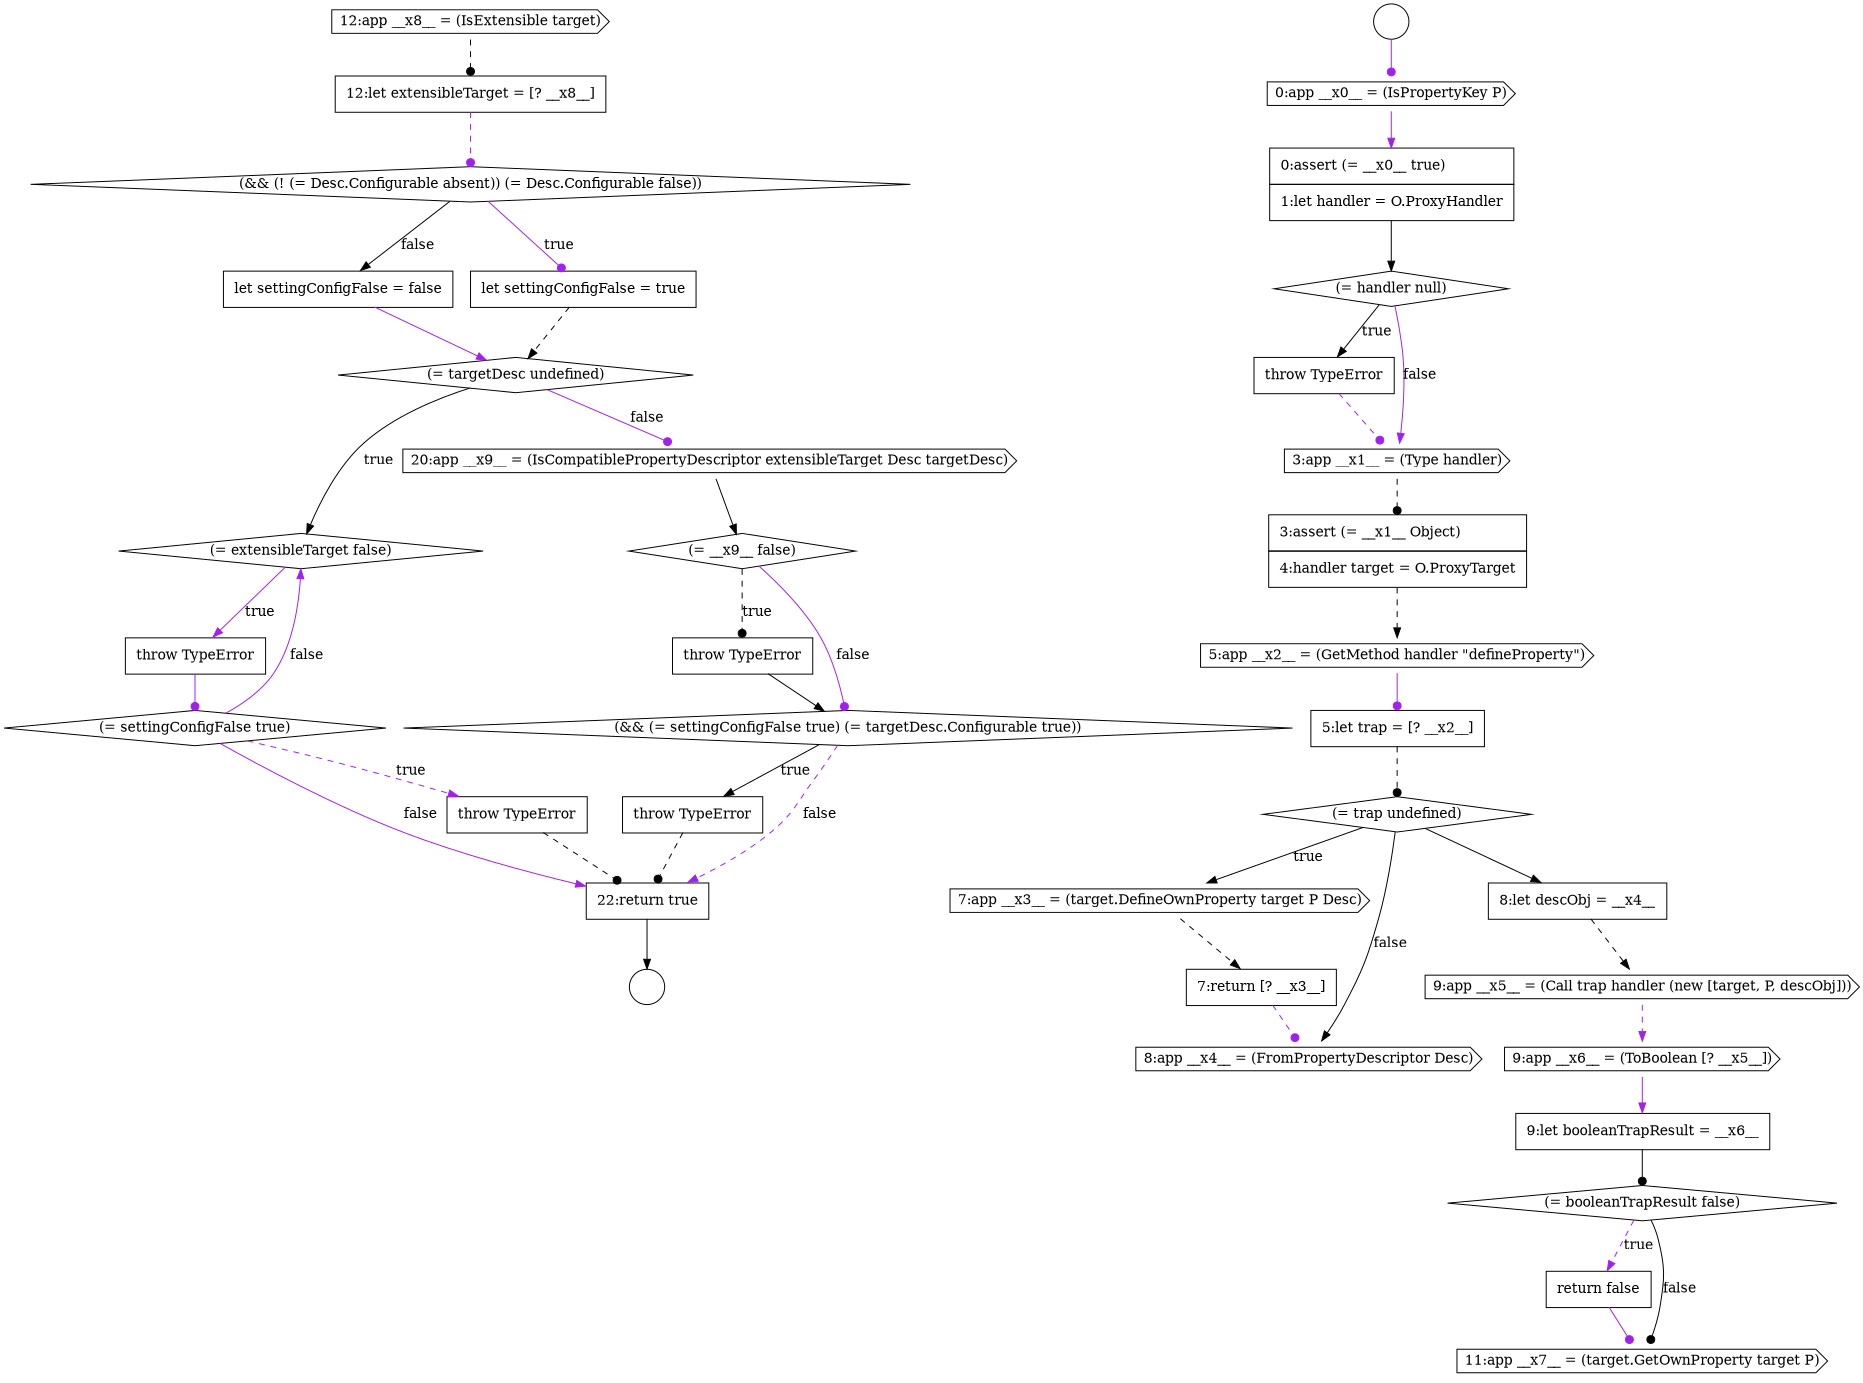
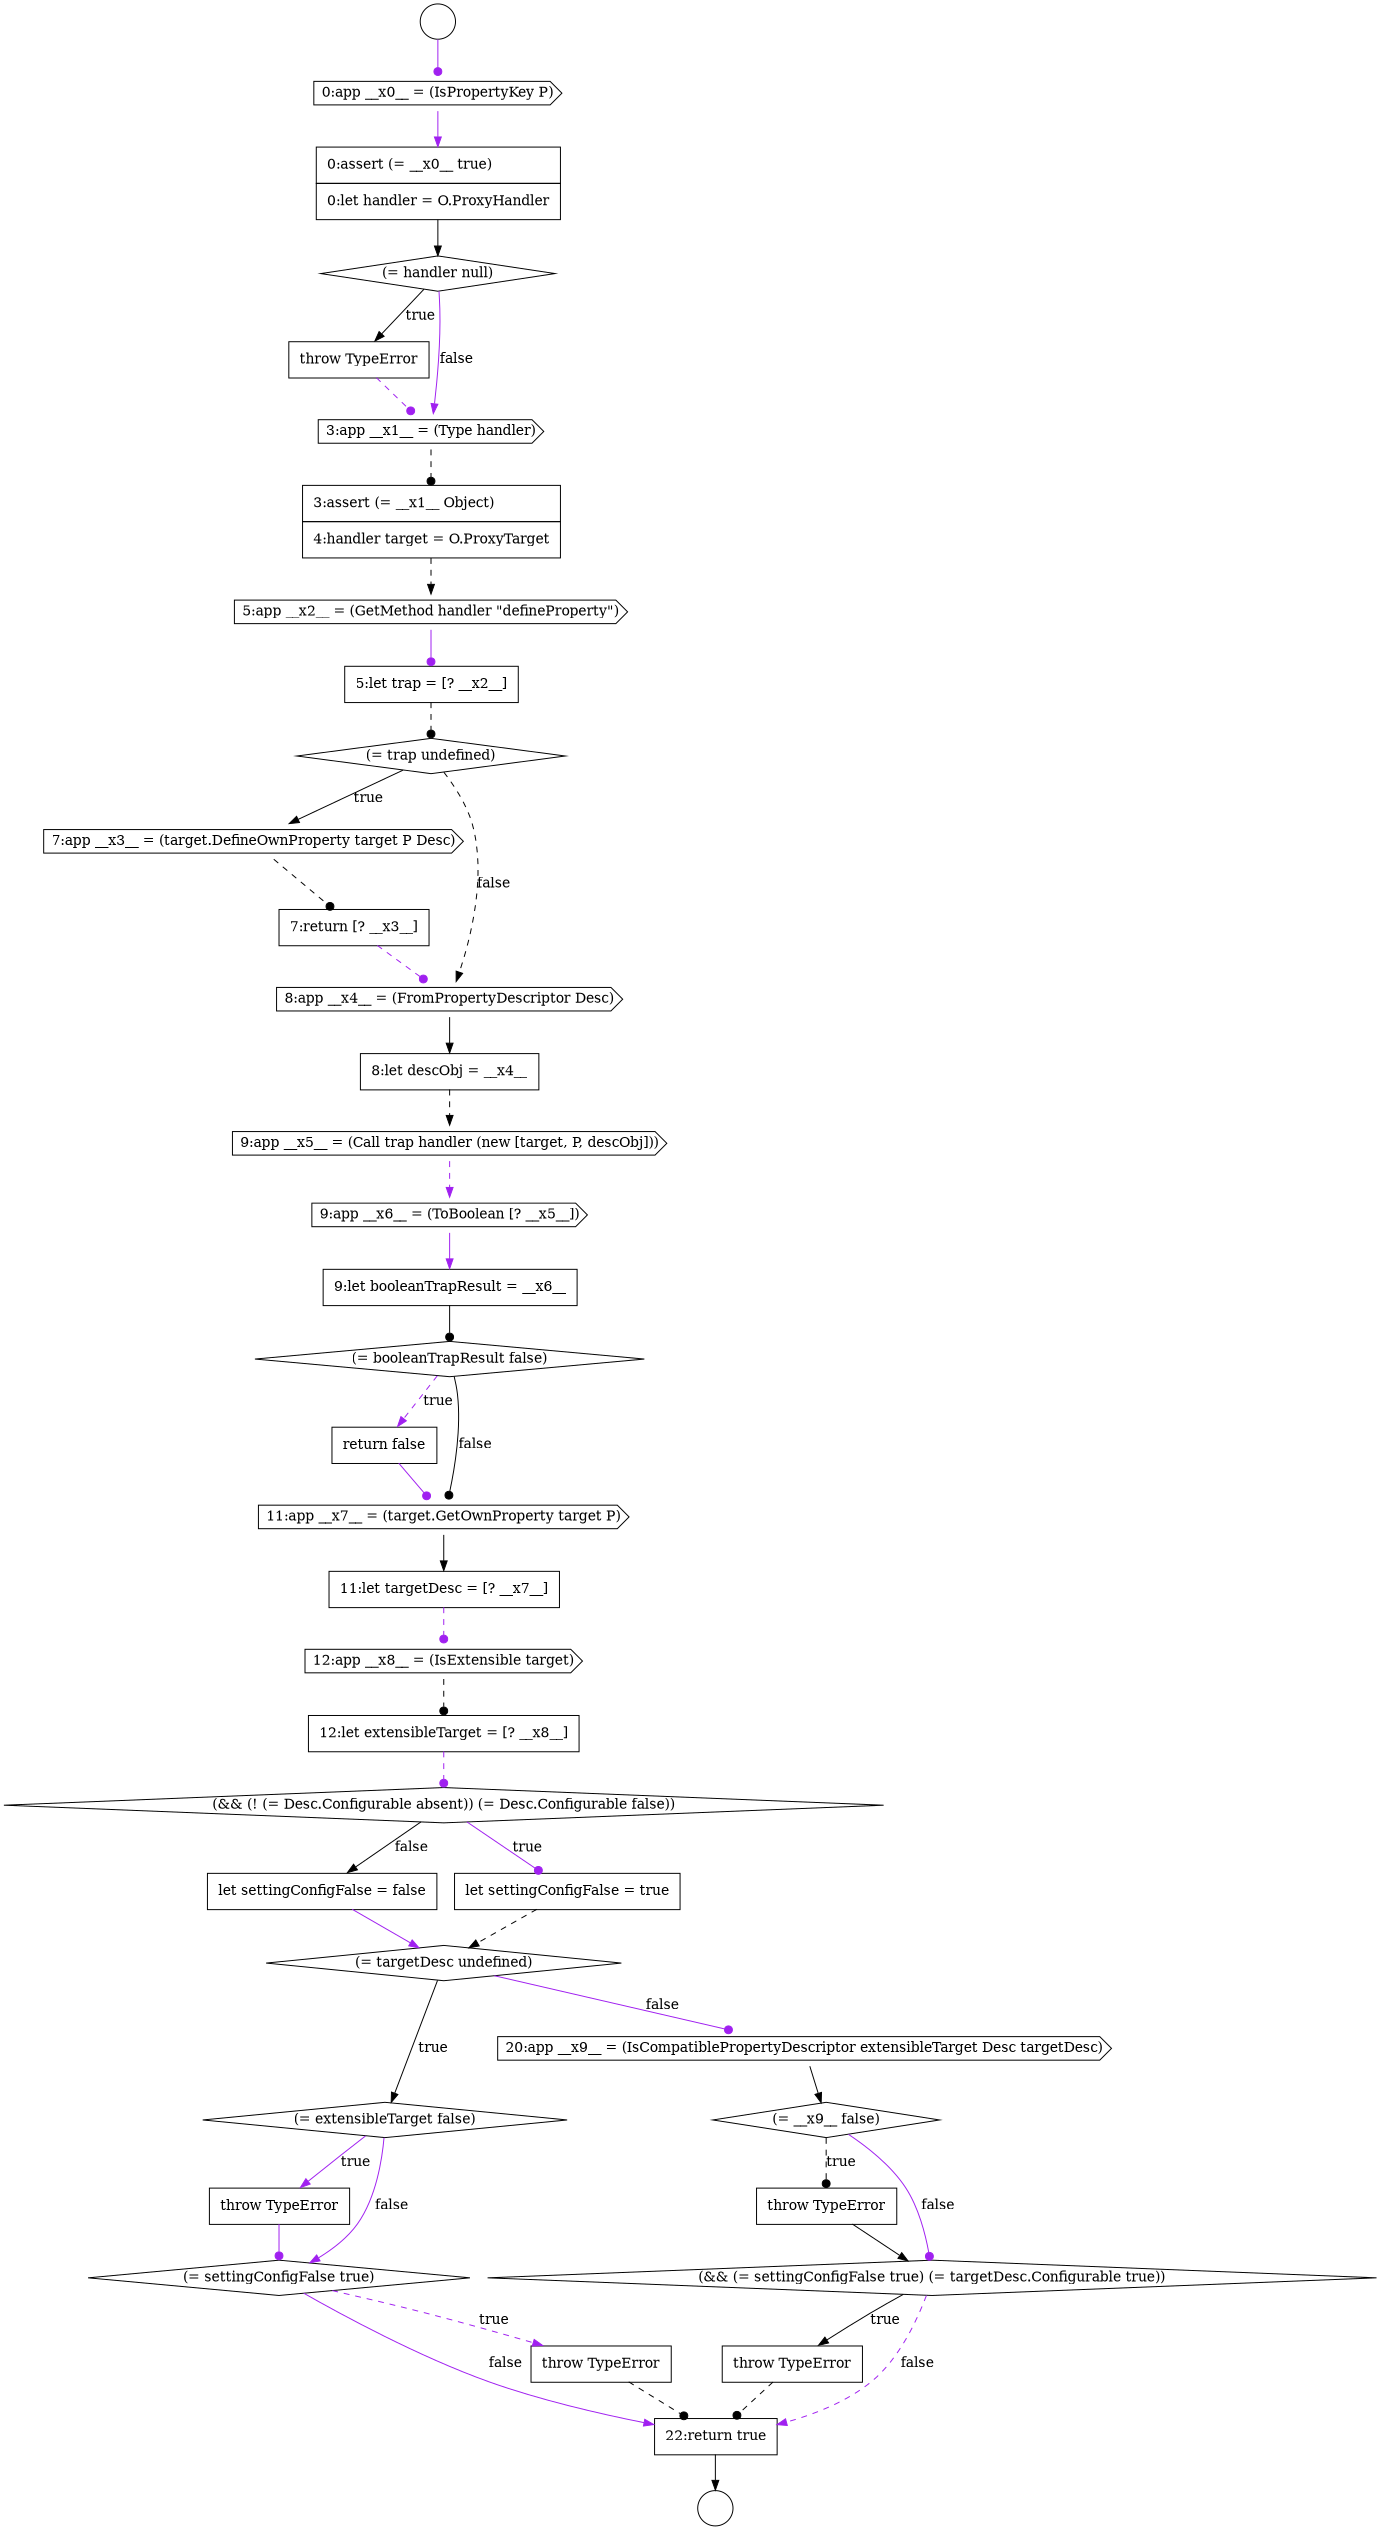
node "0:assert (= __x0__ true)": text "1:let handler = O.ProxyHandler" -> "0:let handler = O.ProxyHandler"
edge "(= settingConfigFalse true)" -> "(= extensibleTarget false)": reversed
edge "(= trap undefined)" -> "8:let descObj = __x4__": now "8:app __x4__ = (FromPropertyDescriptor Desc)" -> "8:let descObj = __x4__"
edge "(= trap undefined)" -> "8:app __x4__ = (FromPropertyDescriptor Desc)": style solid -> dashed
edge "7:app __x3__ = (target.DefineOwnProperty target P Desc)" -> "7:return [? __x3__]": arrowhead normal -> dot
node "11:let targetDesc = [? __x7__]": added
